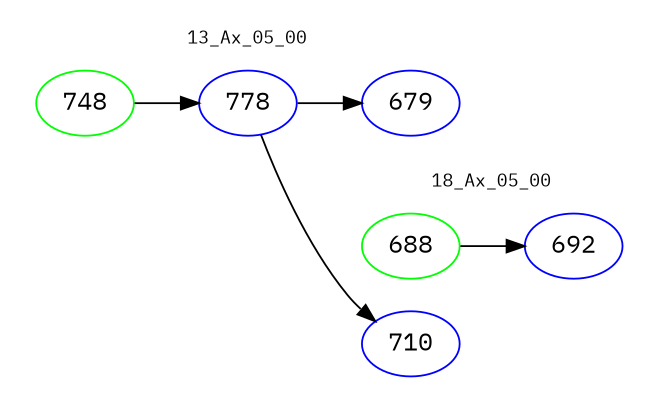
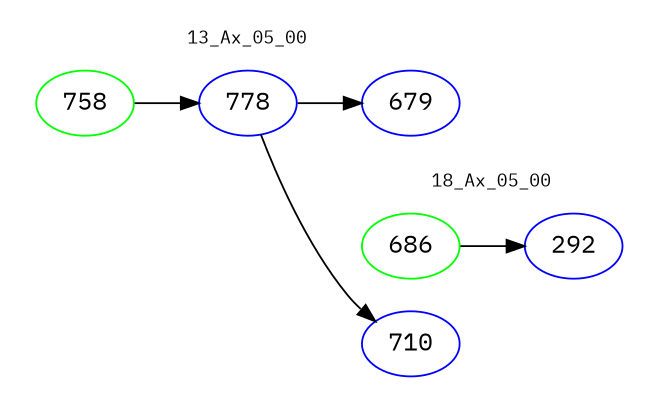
node "748": label "748" -> "758"
node "688": label "688" -> "686"
node "692": label "692" -> "292"
